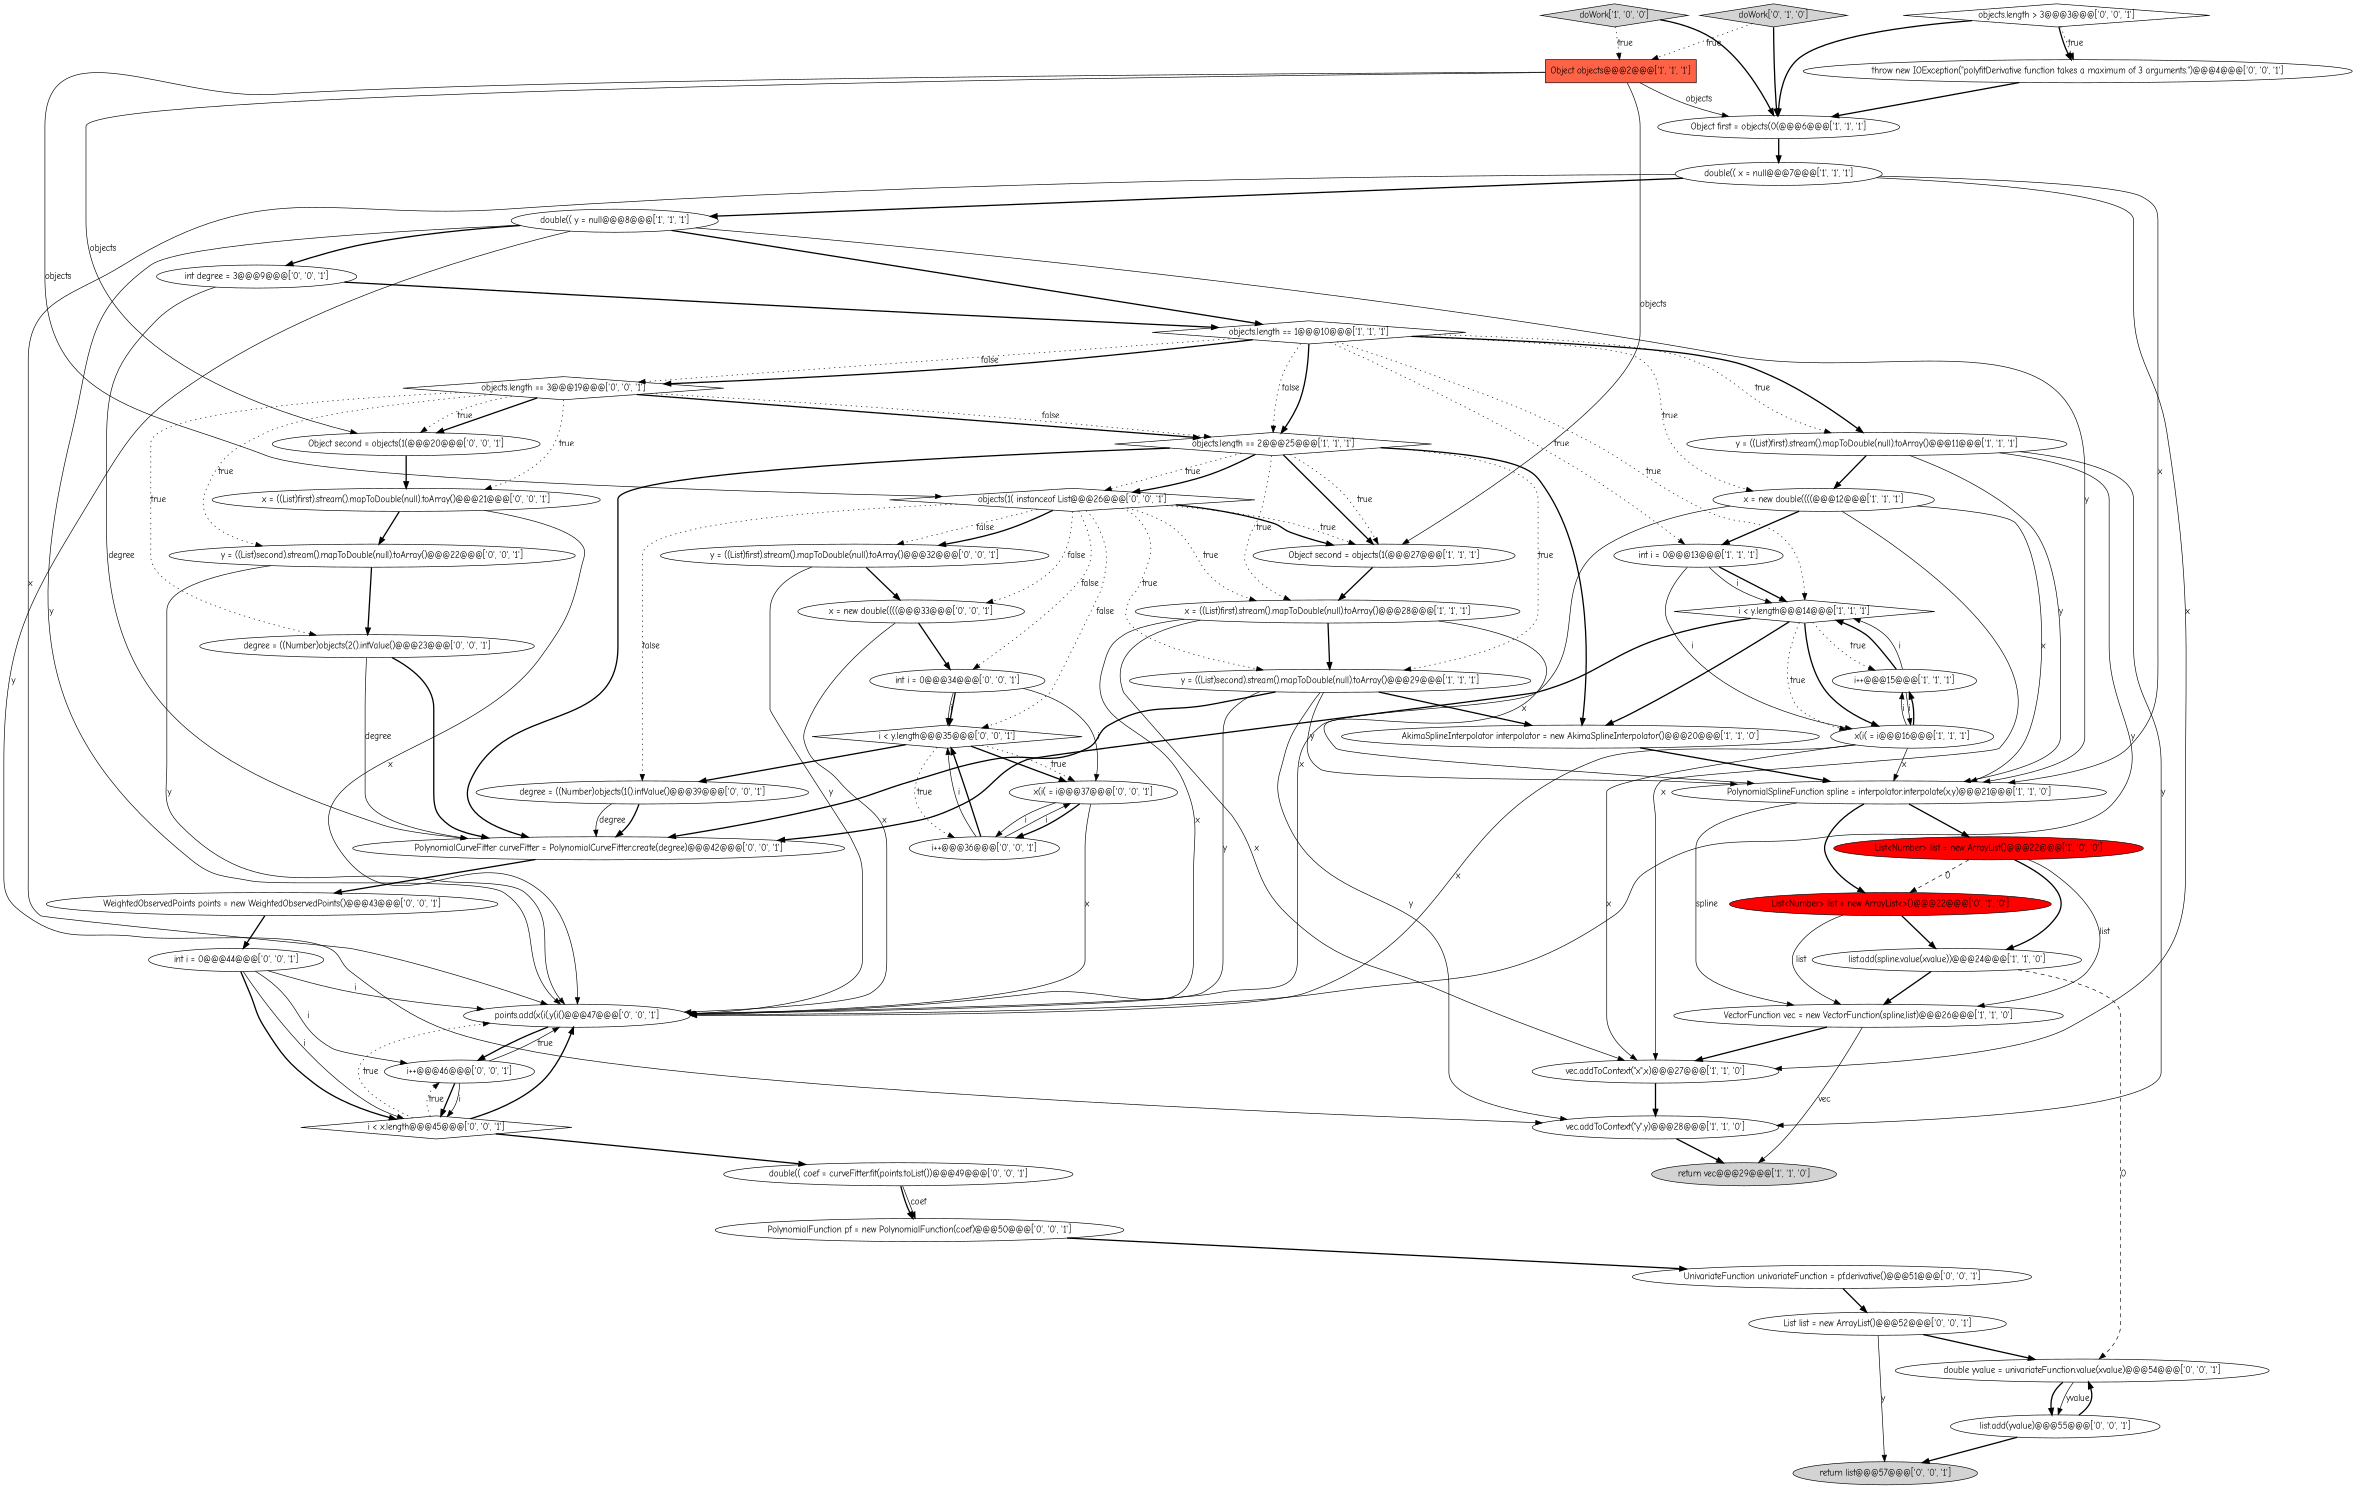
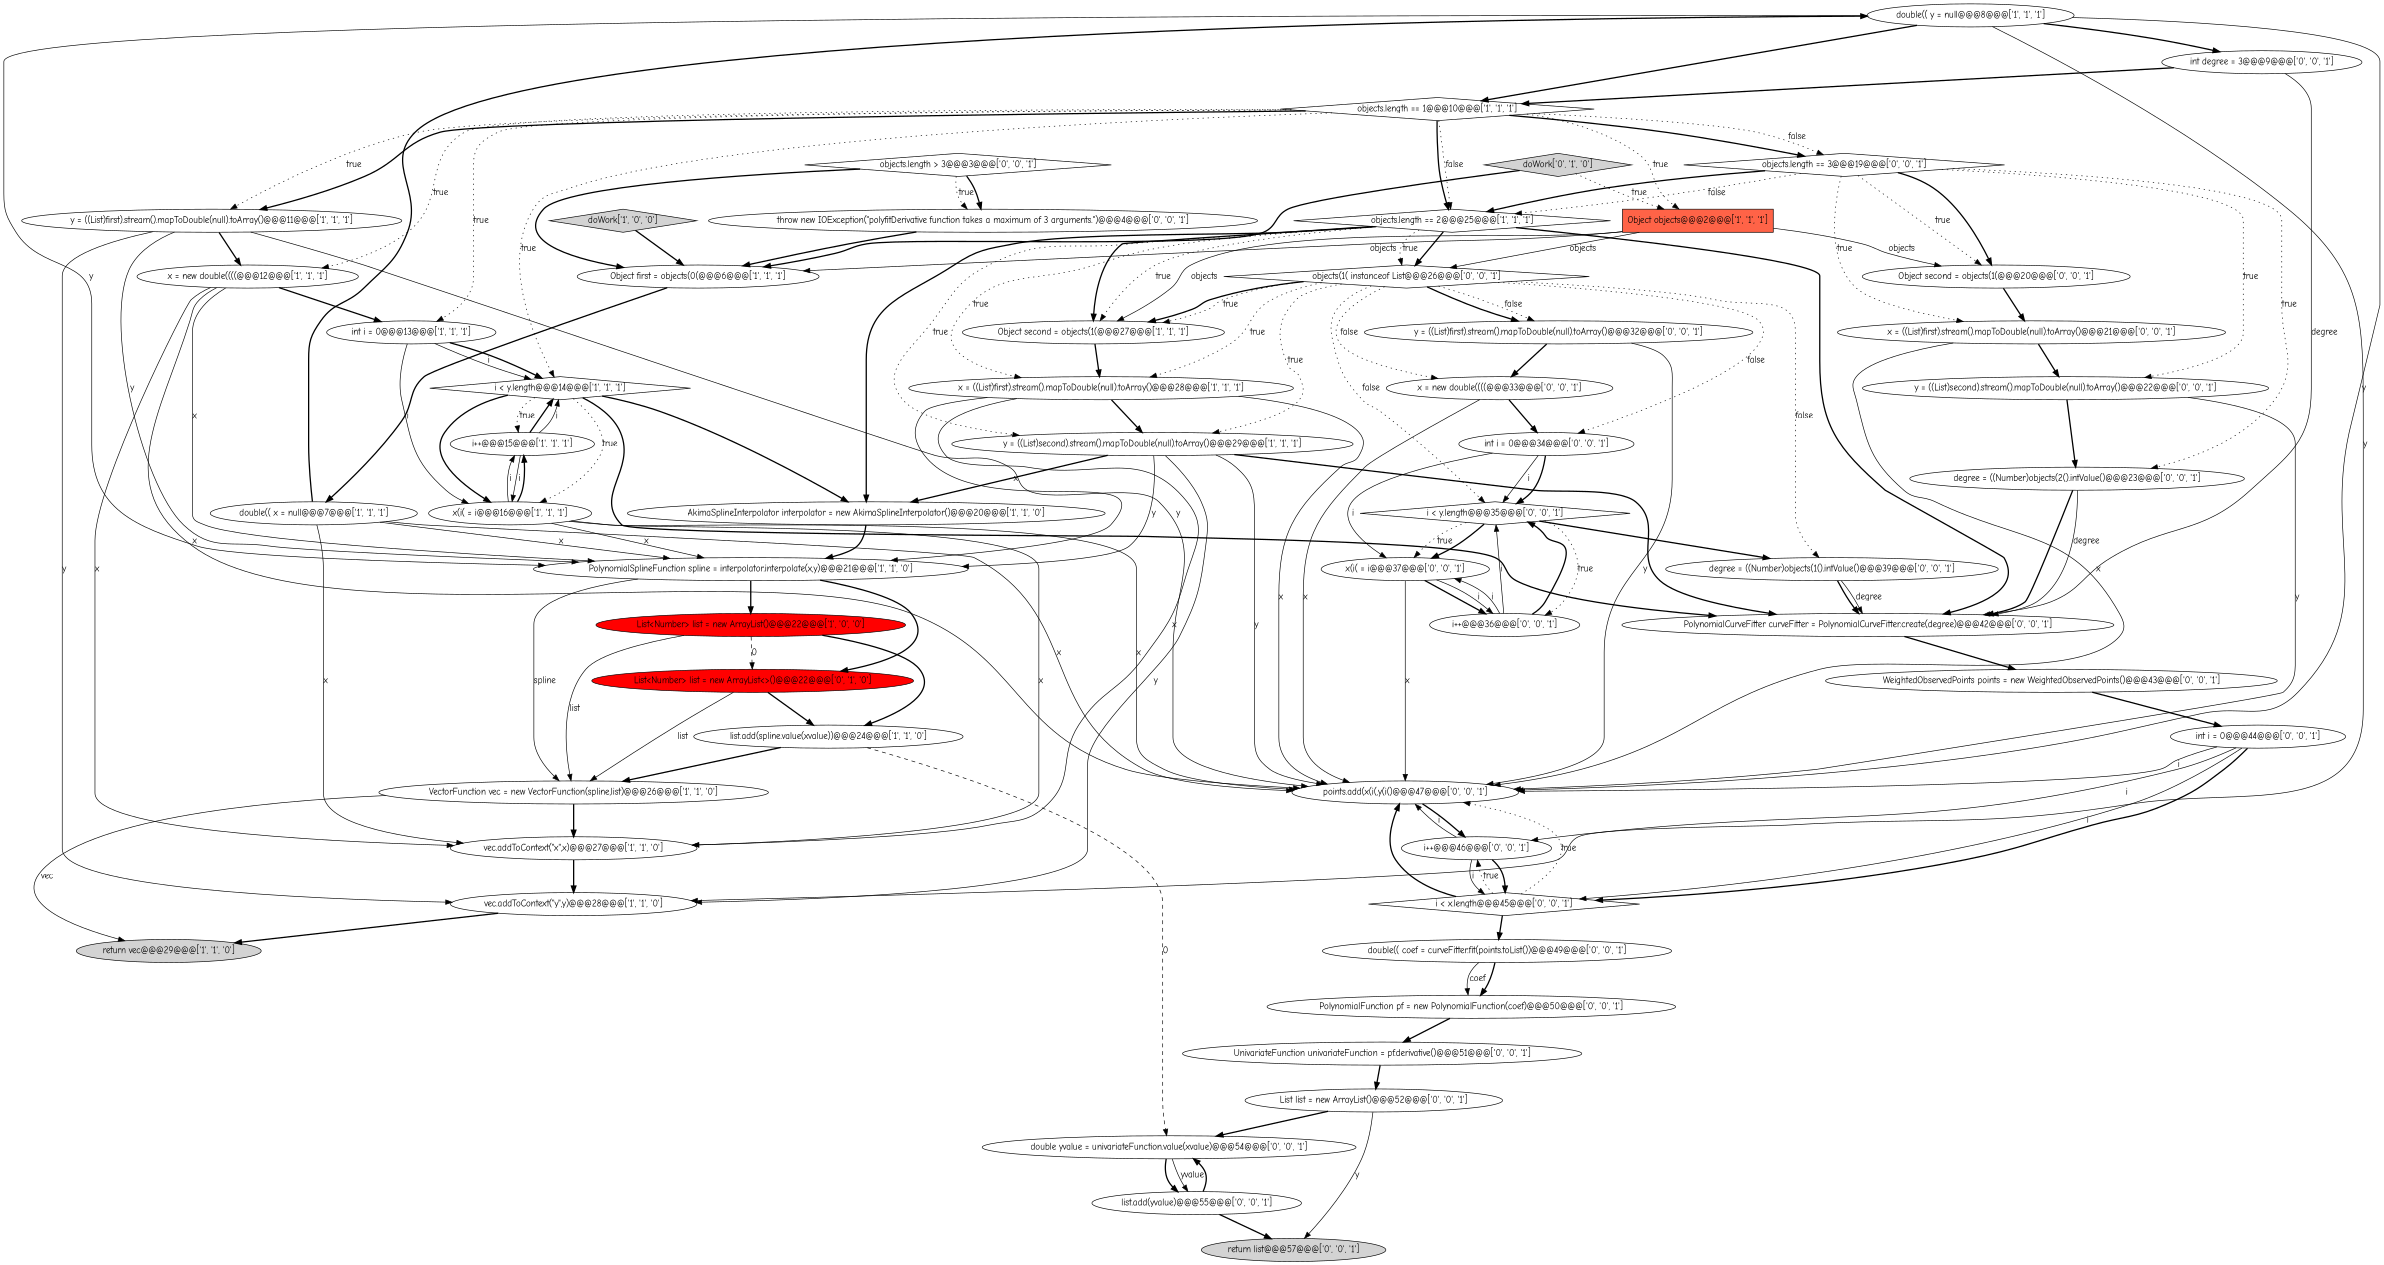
edge "doWork['1', '0', '0']" -> "Object objects@@@2@@@['1', '1', '1']": now "objects.length == 1@@@10@@@['1', '1', '1']" -> "Object objects@@@2@@@['1', '1', '1']"
edge "i++@@@46@@@['0', '0', '1']" -> "points.add(x(i(,y(i()@@@47@@@['0', '0', '1']": label "true" -> "i"
